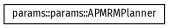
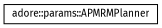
node "params::params::APMRMPlanner": label "params::params::APMRMPlanner" -> "adore::params::APMRMPlanner"
